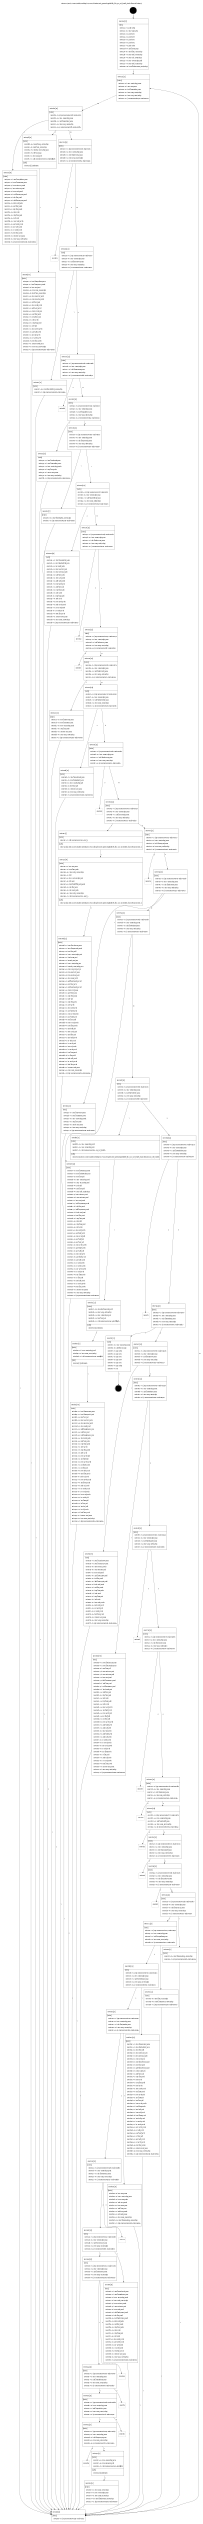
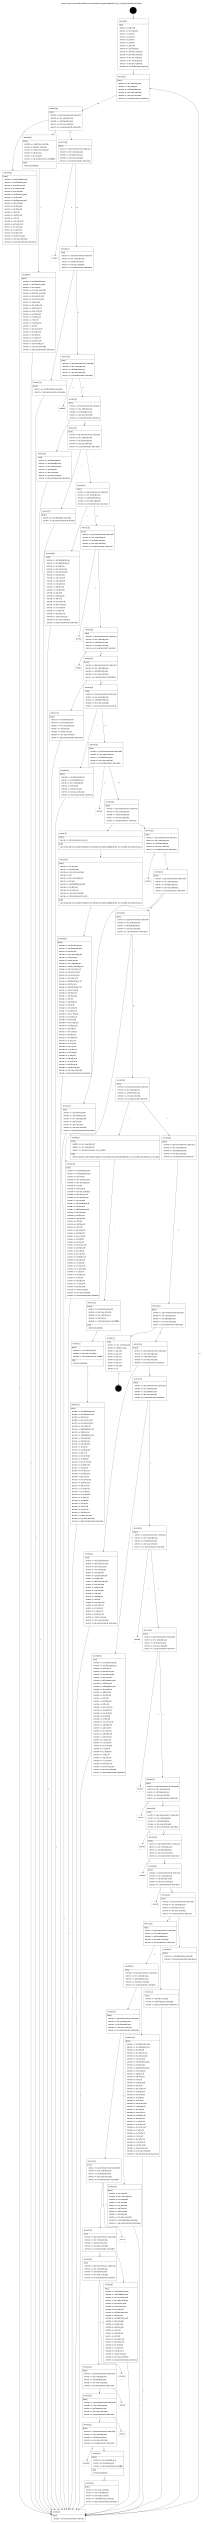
node "0x401cf4": removed
